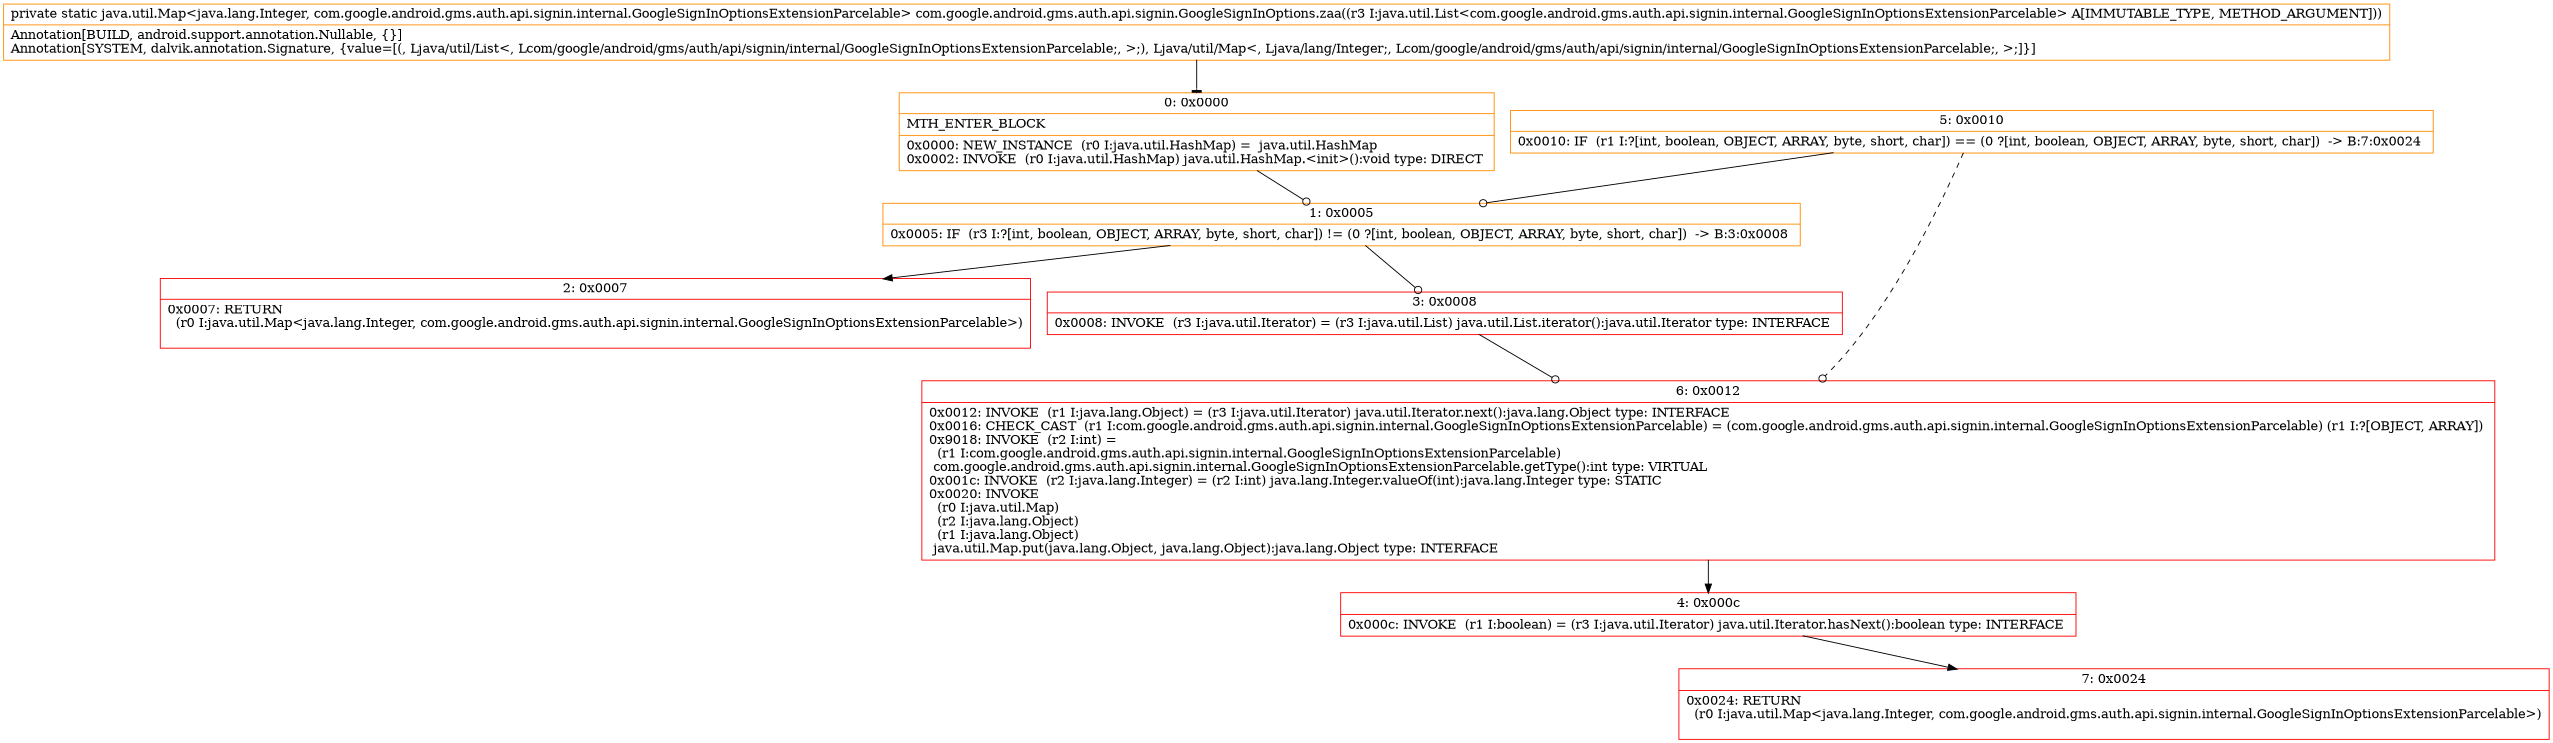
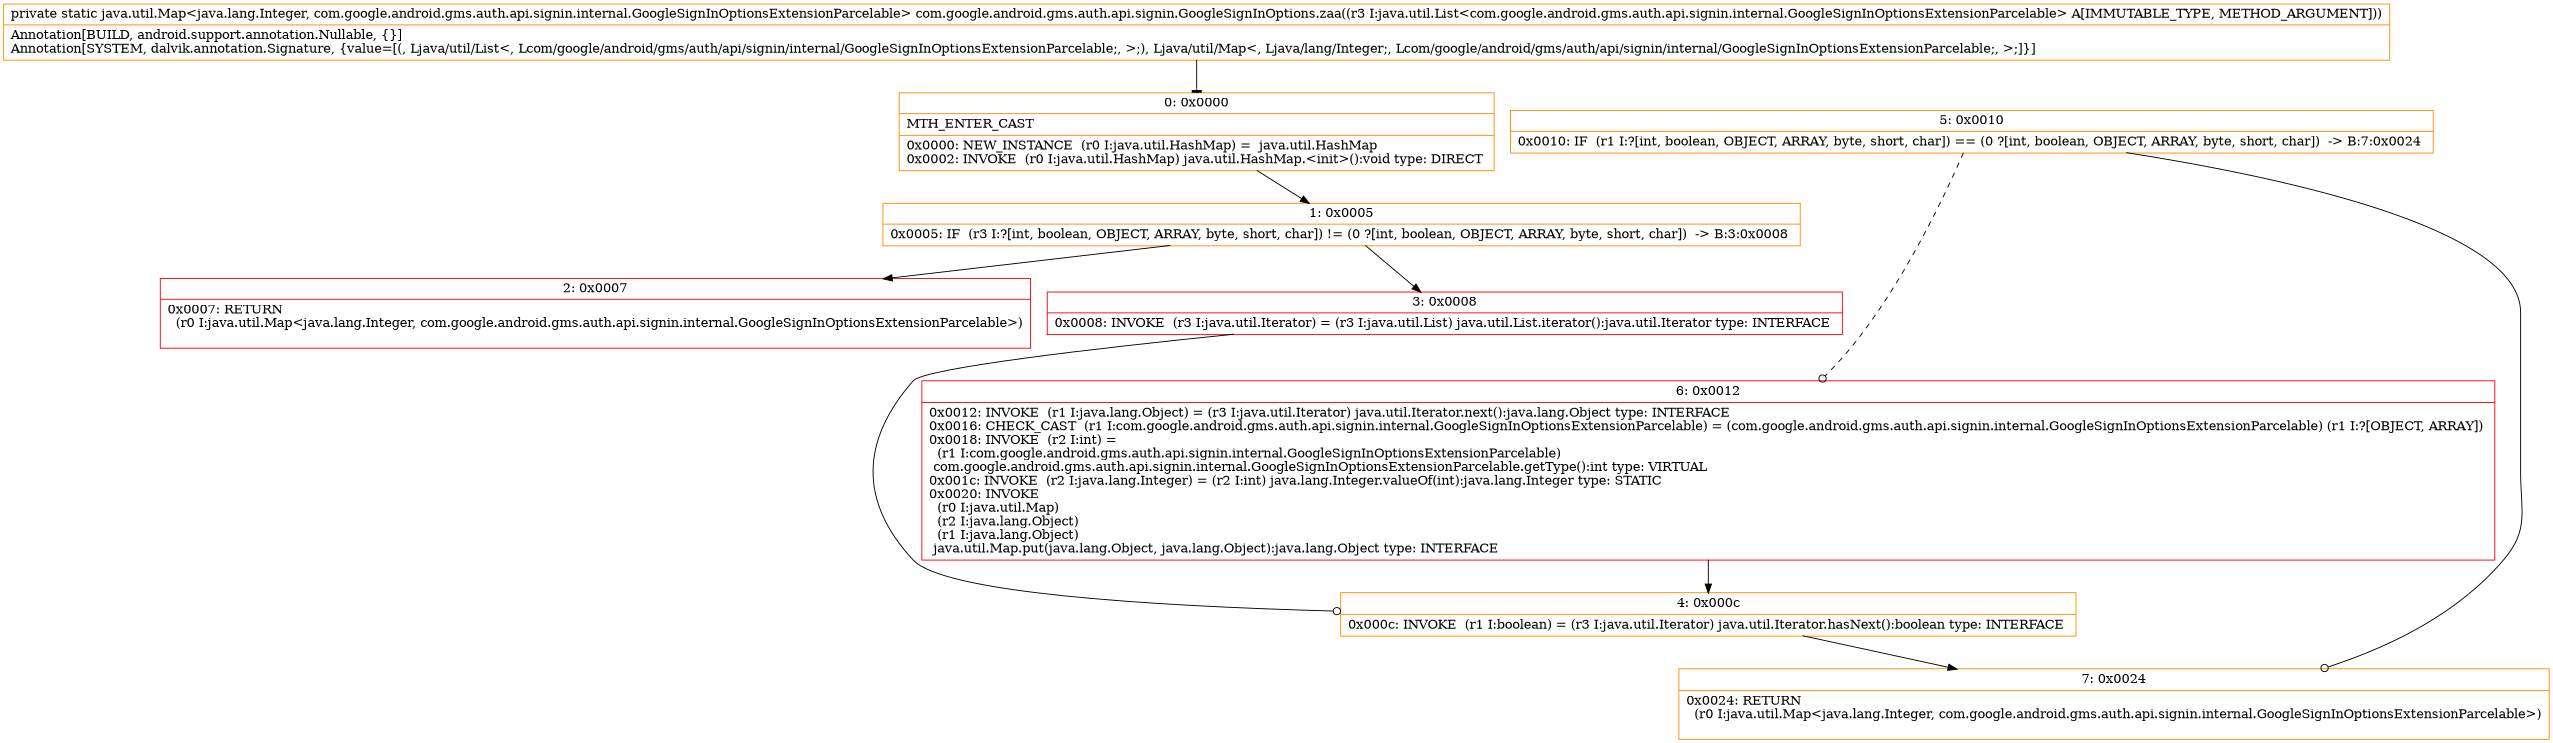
node "0: 0x0000": text "MTH_ENTER_BLOCK" -> "MTH_ENTER_CAST"
edge "5: 0x0010" -> "1: 0x0005": now "5: 0x0010" -> "7: 0x0024"
edge "0: 0x0000" -> "1: 0x0005": arrowhead odot -> normal
edge "1: 0x0005" -> "3: 0x0008": arrowhead odot -> normal
edge "3: 0x0008" -> "6: 0x0012": now "3: 0x0008" -> "4: 0x000c"
node "6: 0x0012": text "0x9018: INVOKE  (r2 I:int) =" -> "0x0018: INVOKE  (r2 I:int) ="
node "4: 0x000c": color red -> darkorange
node "7: 0x0024": color red -> darkorange
